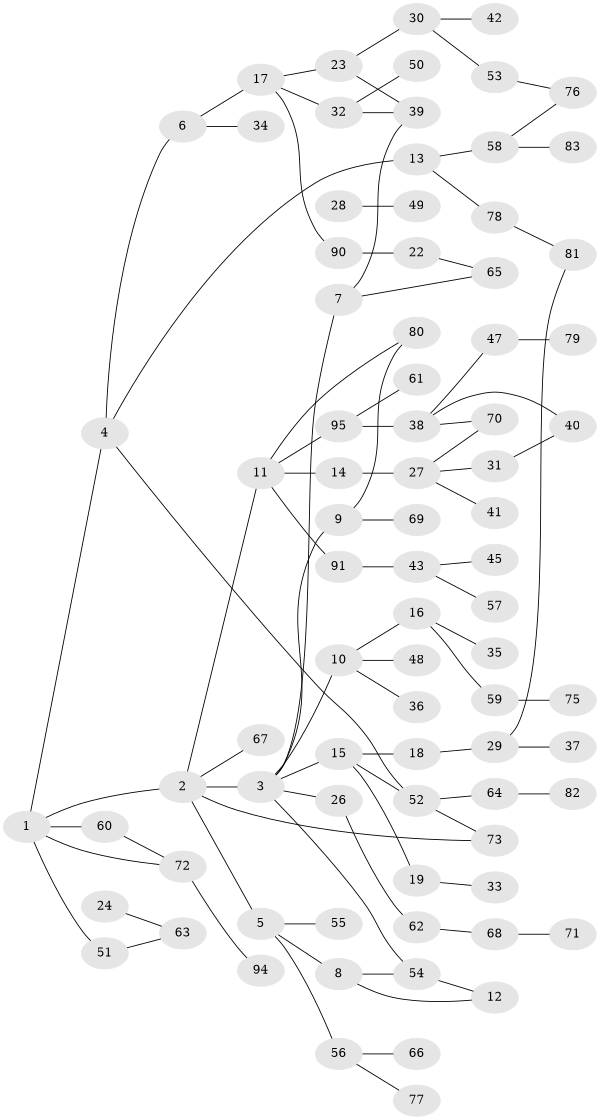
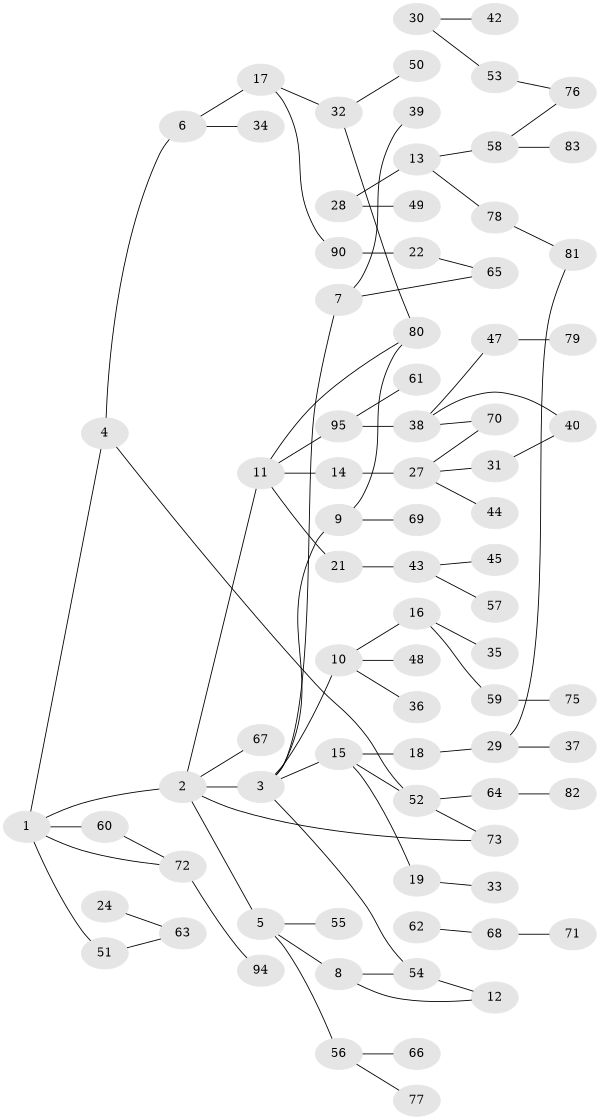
node "23": removed
edge "32" -- "39": now "32" -- "80"
edge "13" -- "4": now "13" -- "28"
node "41": label "41" -> "44"
node "91": label "91" -> "21"
node "26": removed
